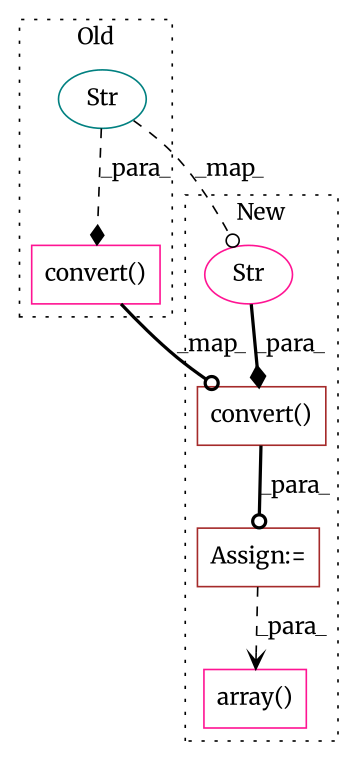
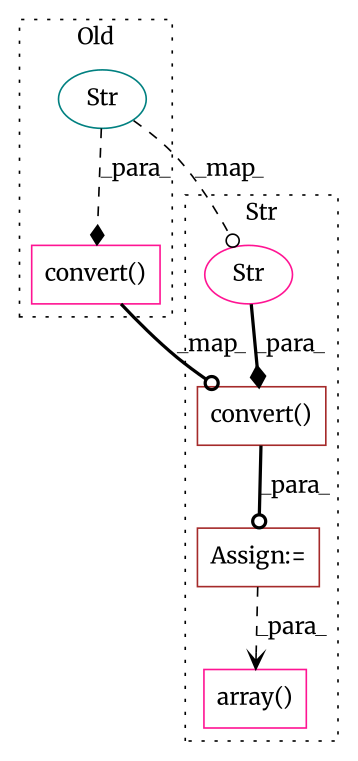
cluster "New": label "New" -> "Str"
